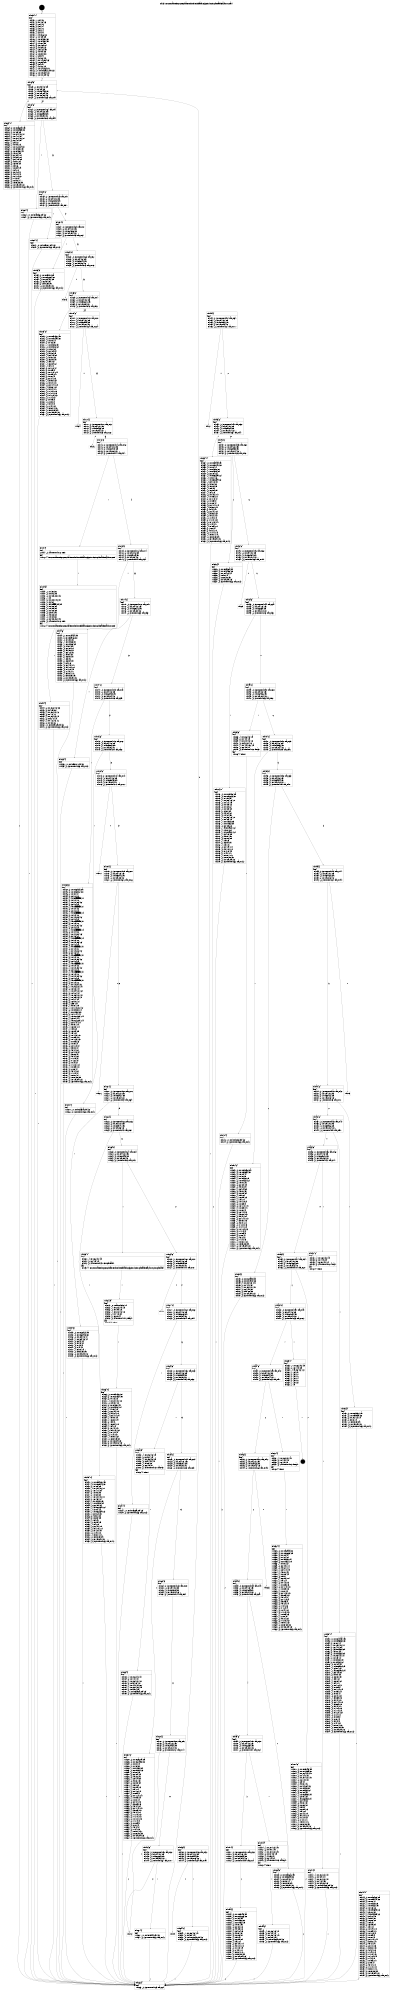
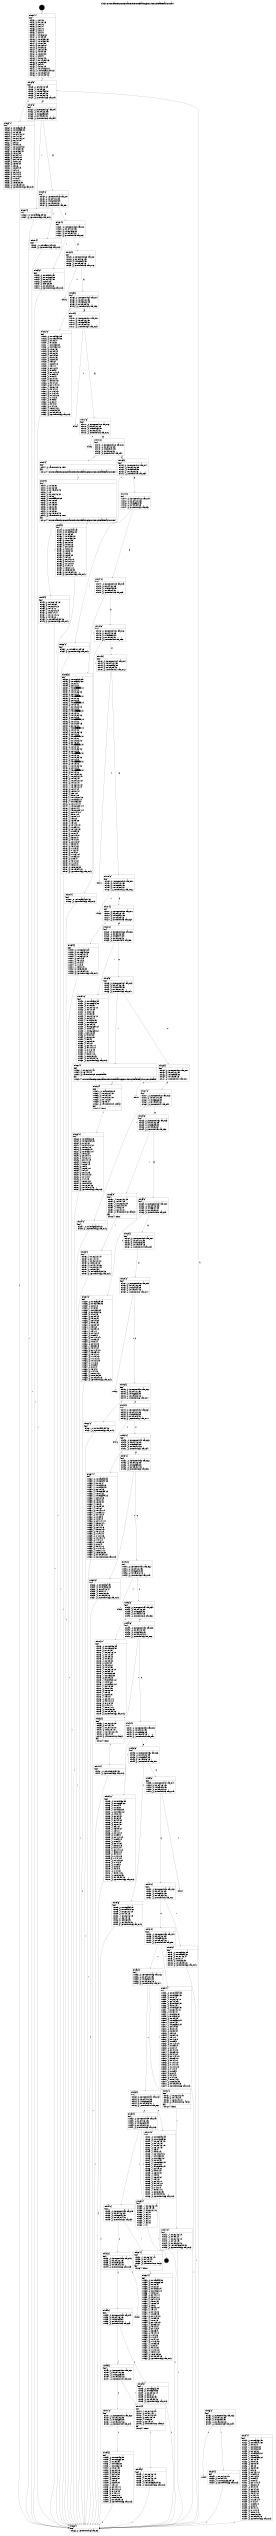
edge "0x401903 [28]" -> "0x402737": now "0x401903 [28]" -> "0x40191f [28]"
